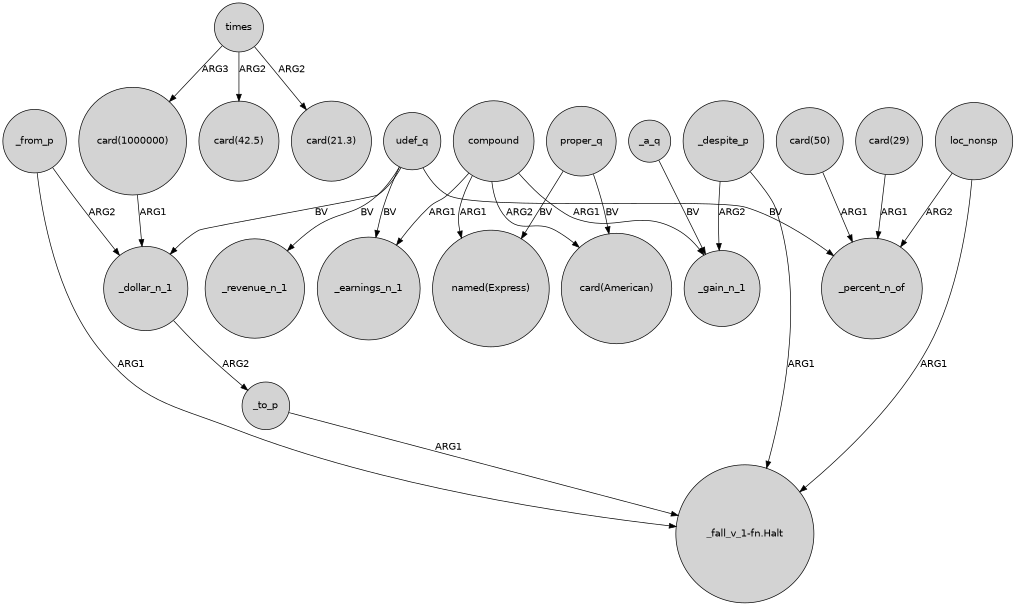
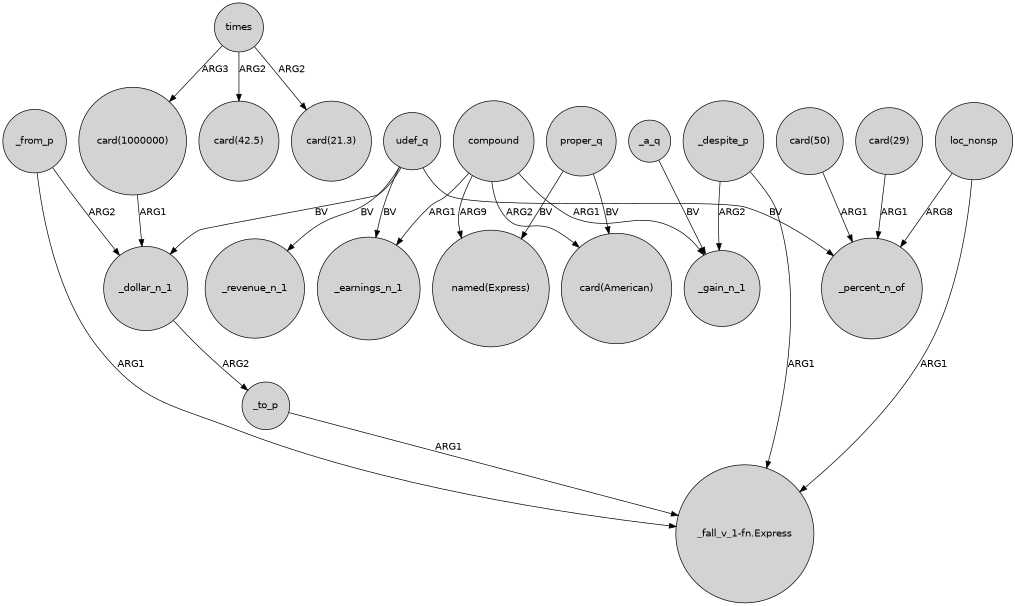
edge "compound" -> "named(Express)": label "ARG1" -> "ARG9"
edge "loc_nonsp" -> "_percent_n_of": label "ARG2" -> "ARG8"
node "_fall_v_1-fn.Halt": label "_fall_v_1-fn.Halt" -> "_fall_v_1-fn.Express"
